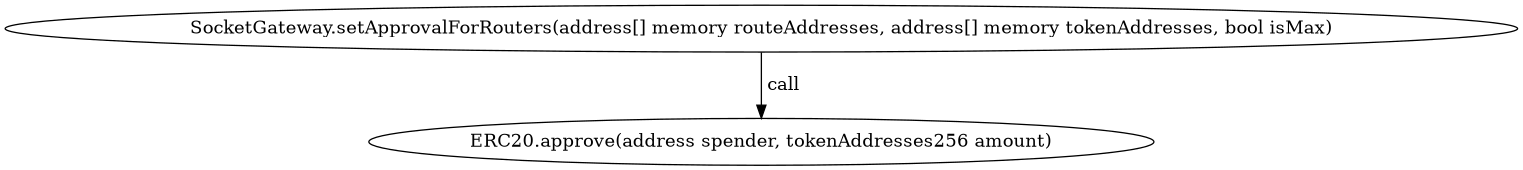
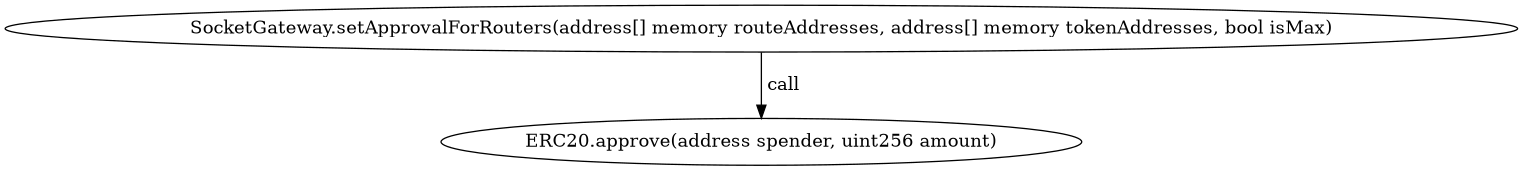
node "ERC20.approve(address spender, tokenAddresses256 amount)": label "ERC20.approve(address spender, tokenAddresses256 amount)" -> "ERC20.approve(address spender, uint256 amount)"
